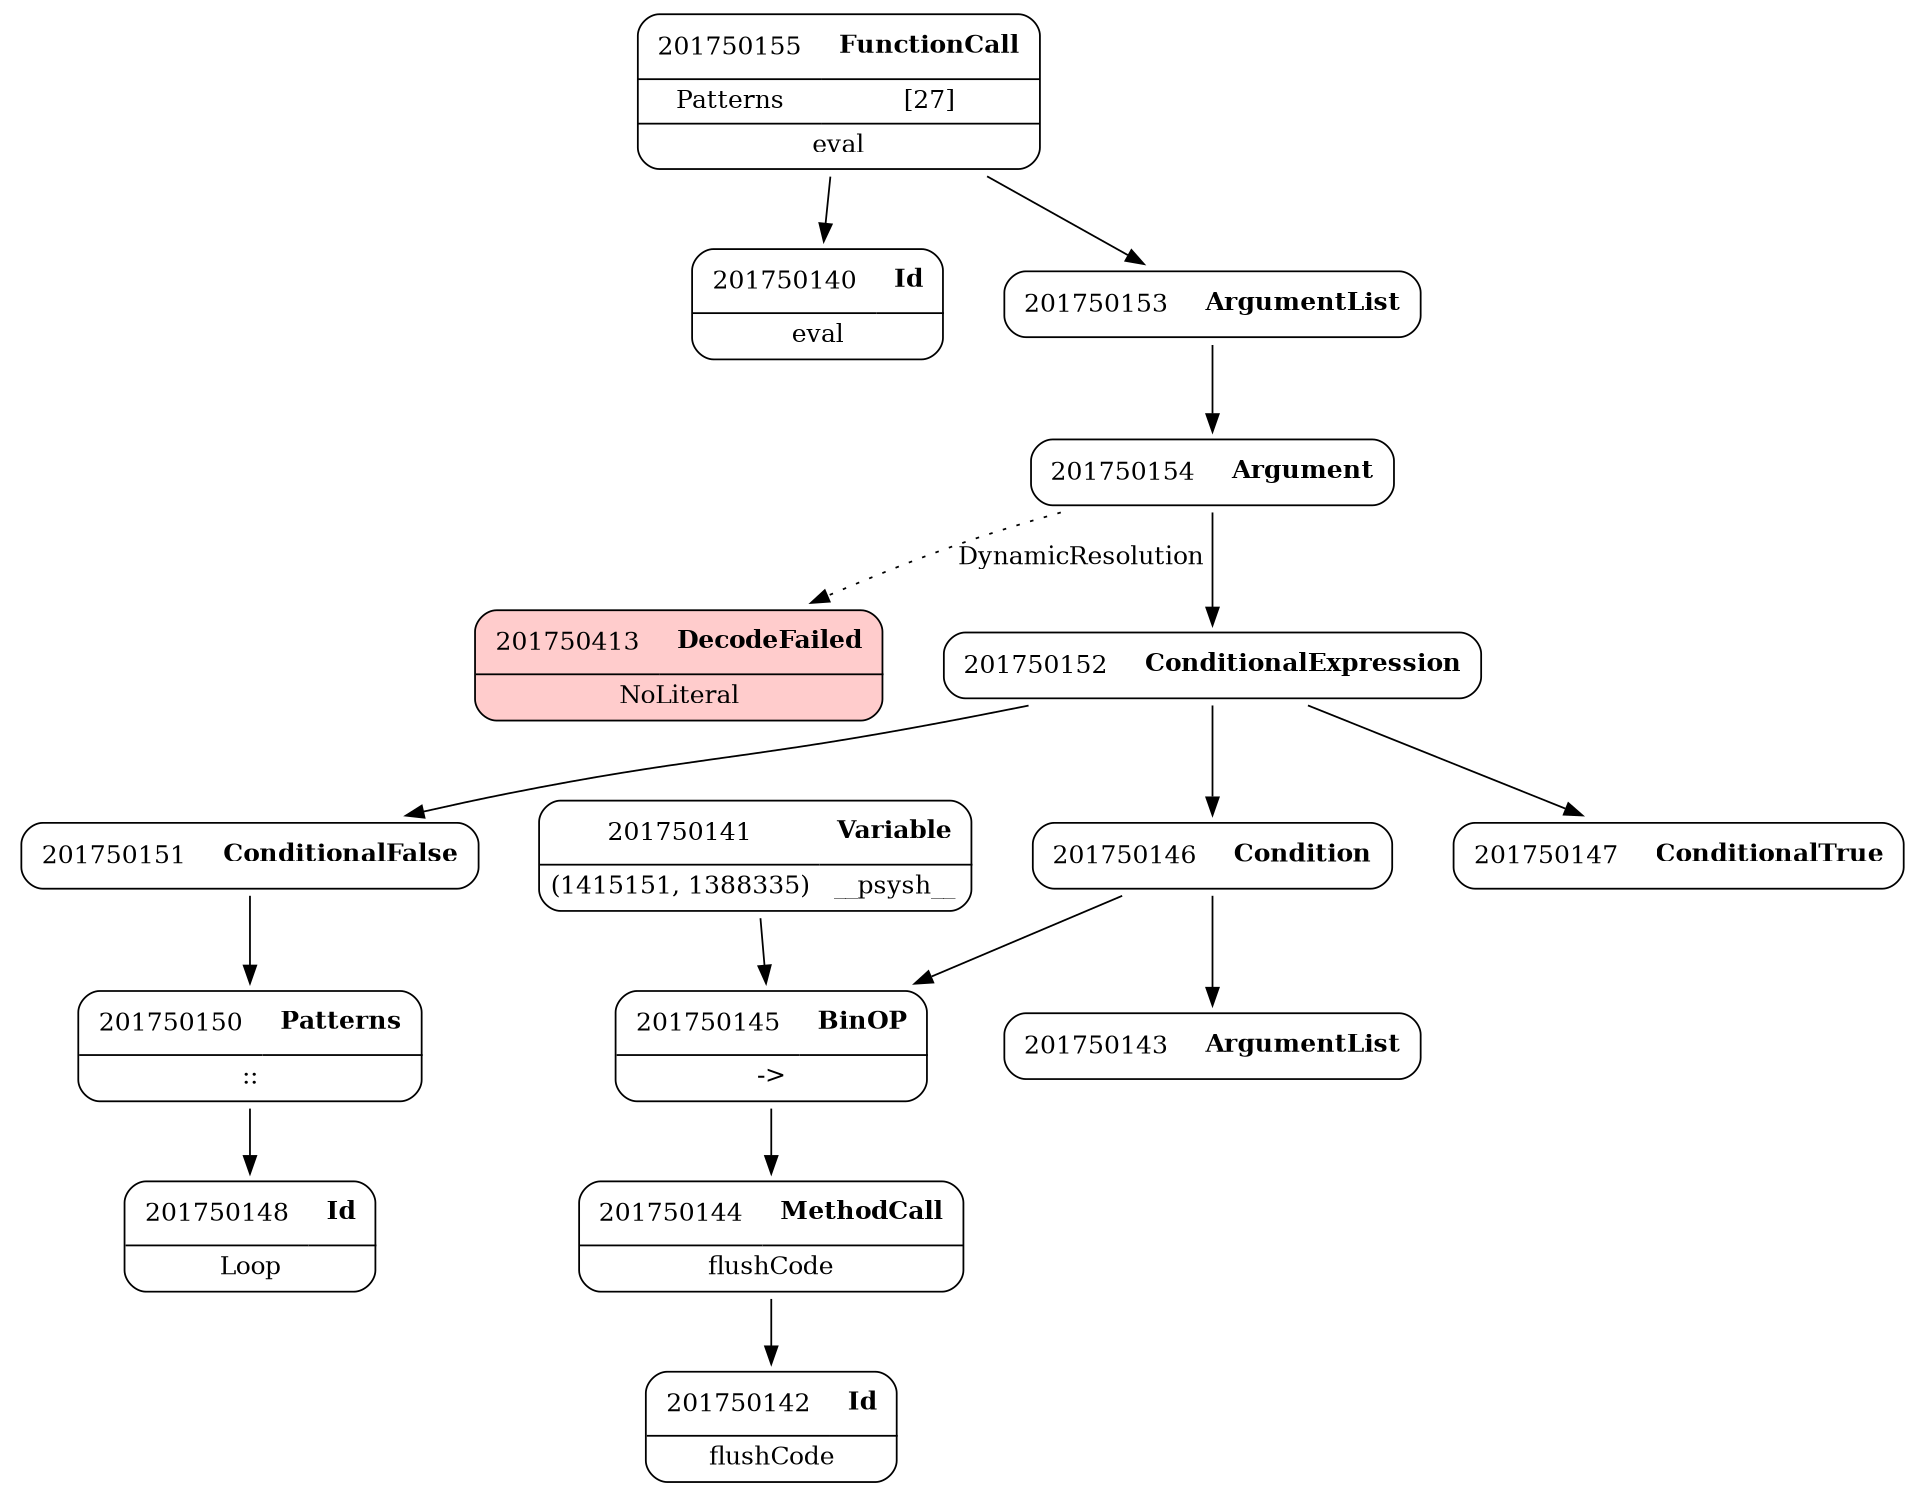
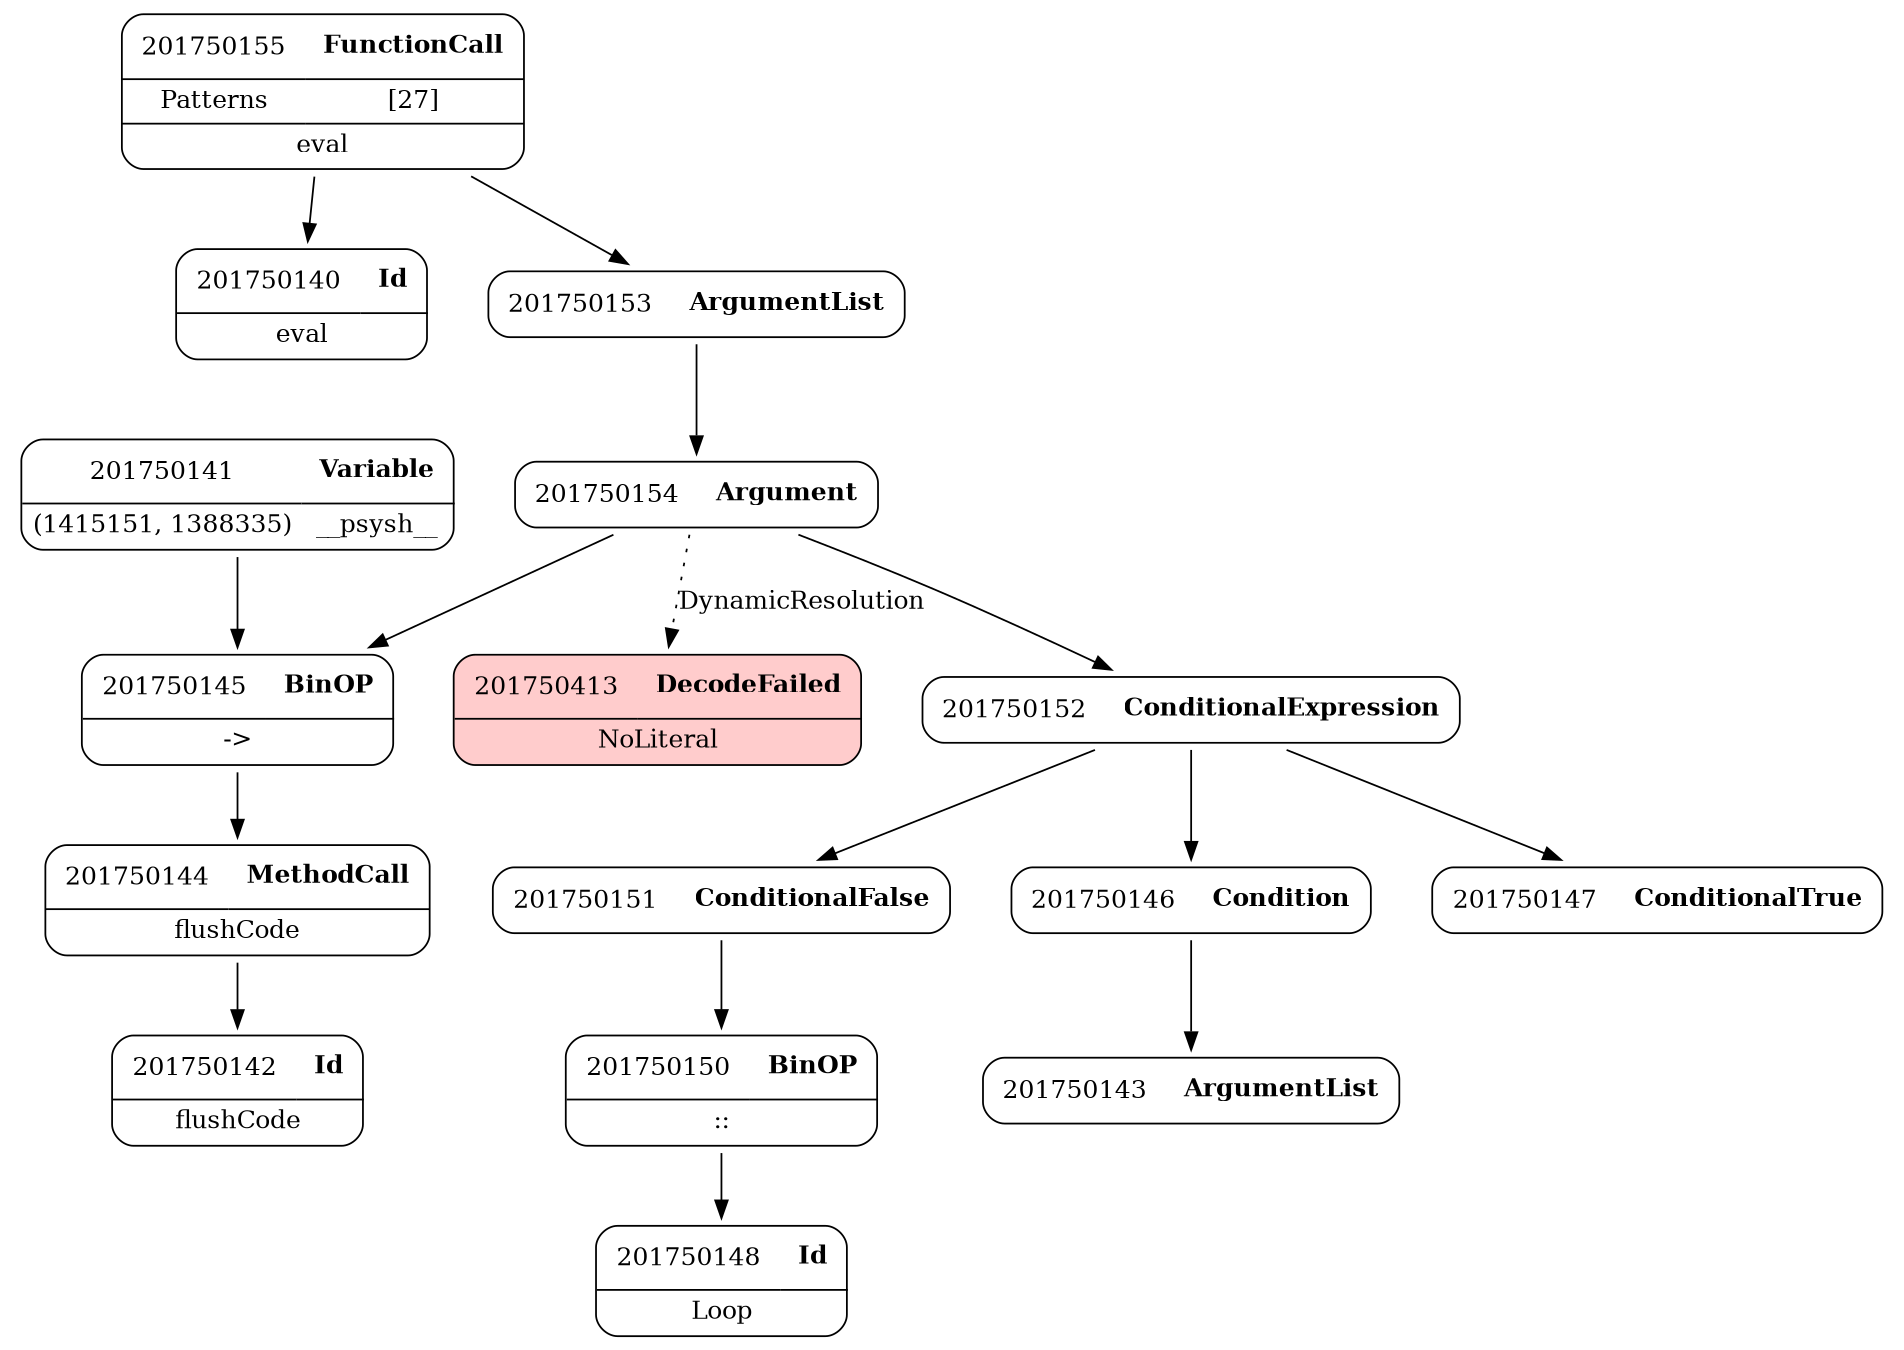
edge "201750146" -> "201750145": now "201750154" -> "201750145"
node "201750150": text "Patterns" -> "BinOP"
